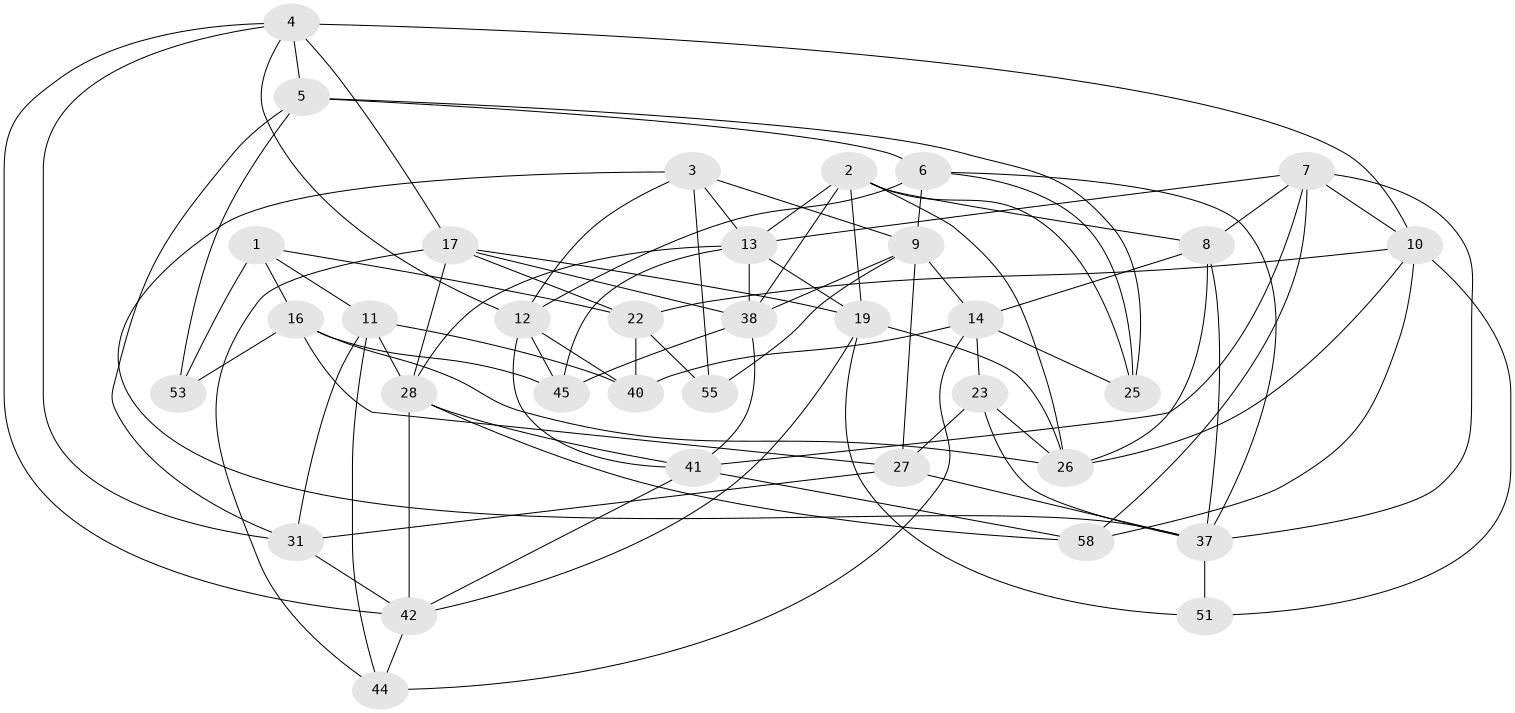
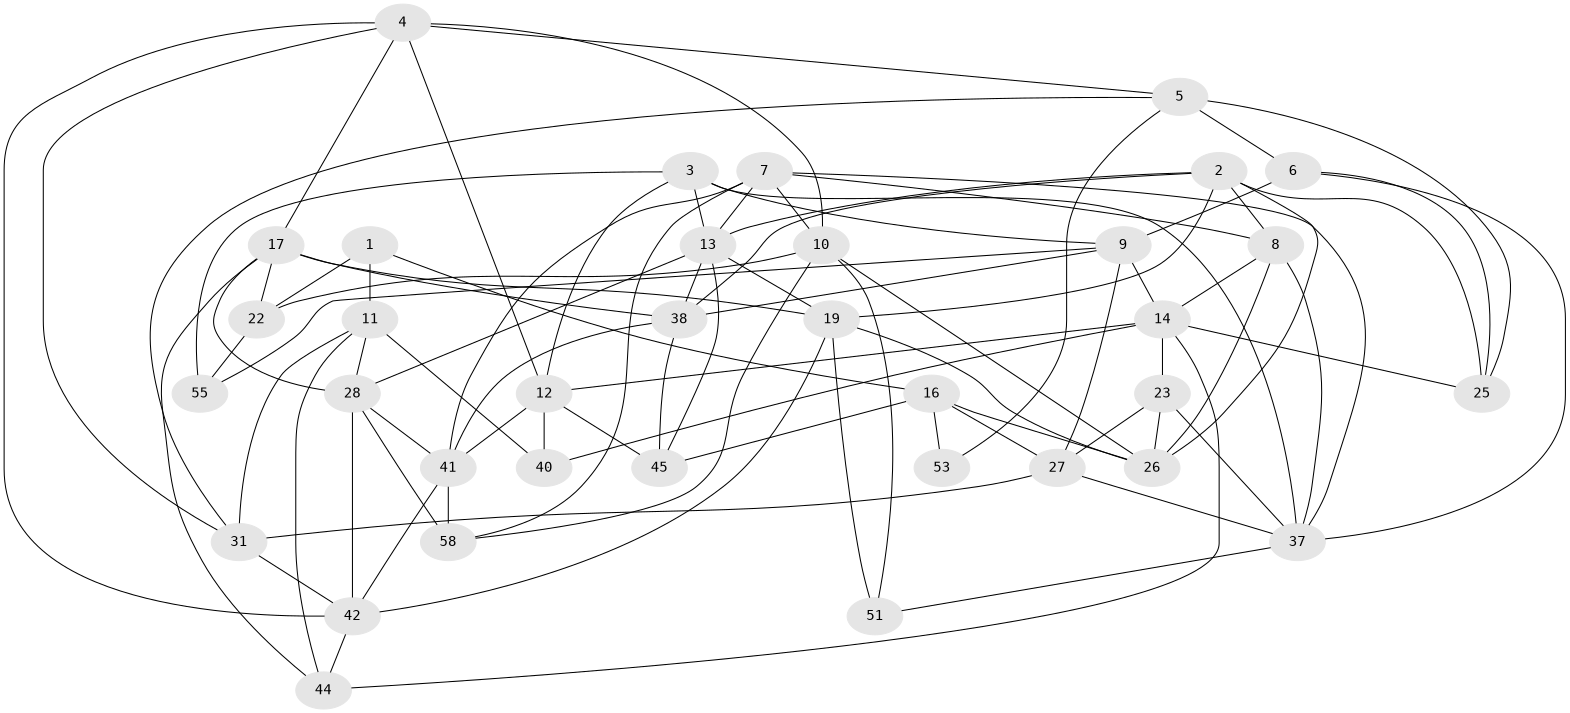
edge "6" -- "12": now "14" -- "12"
edge "1" -- "53": removed
edge "22" -- "40": removed
